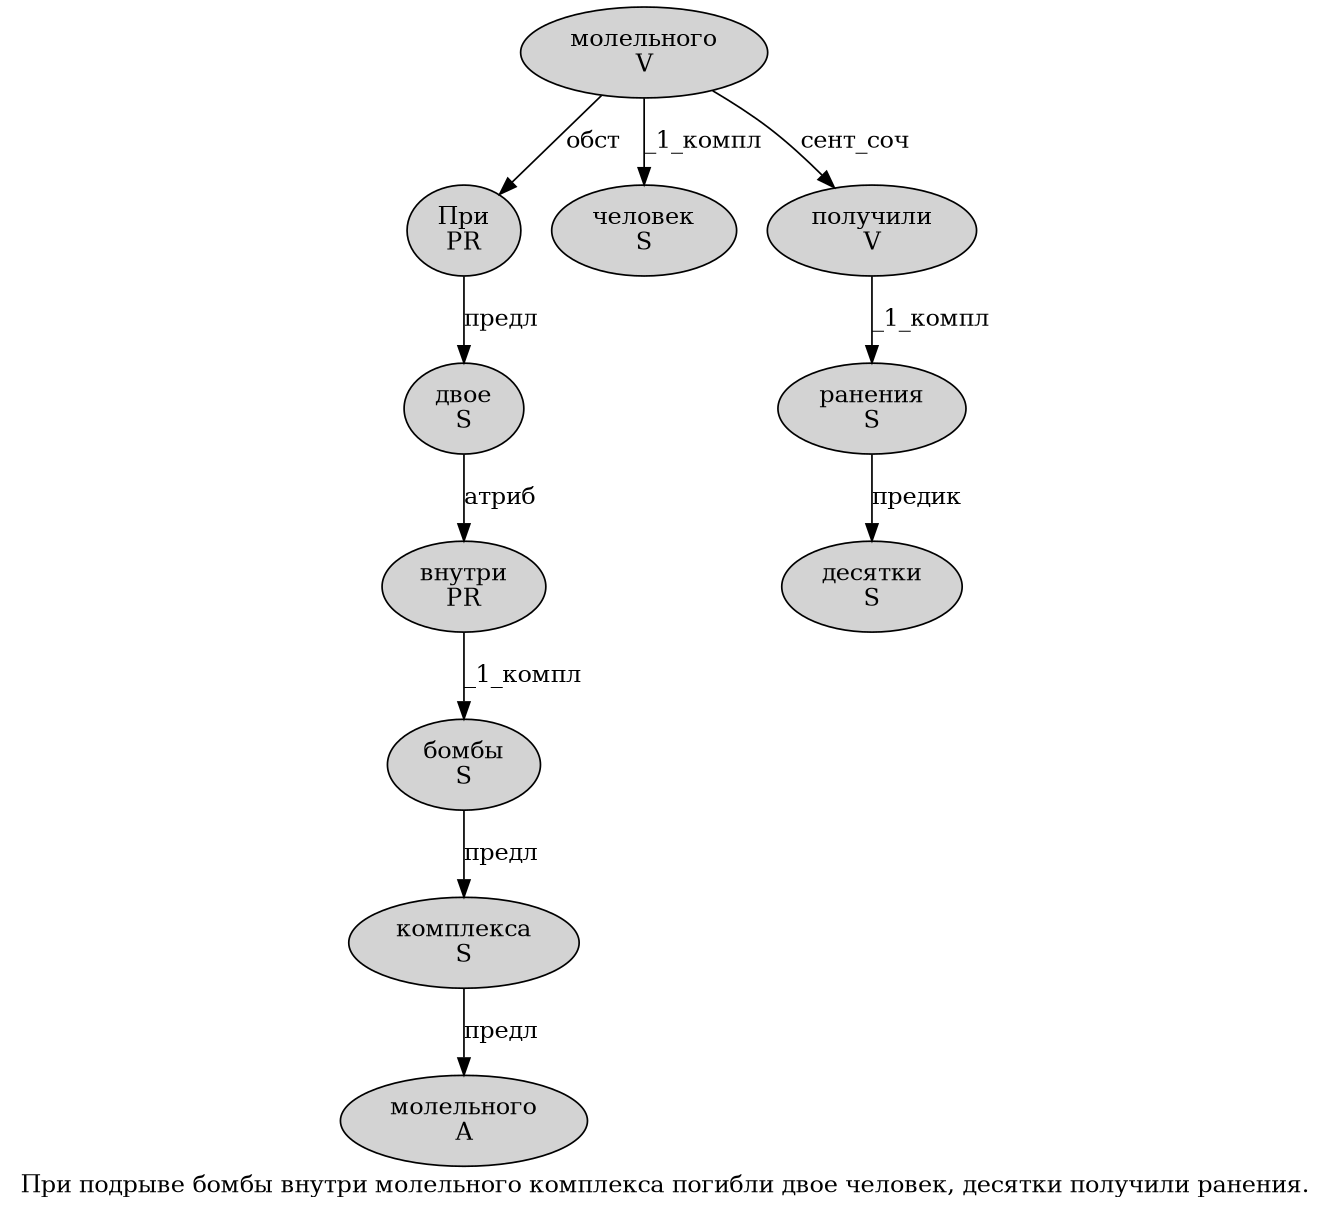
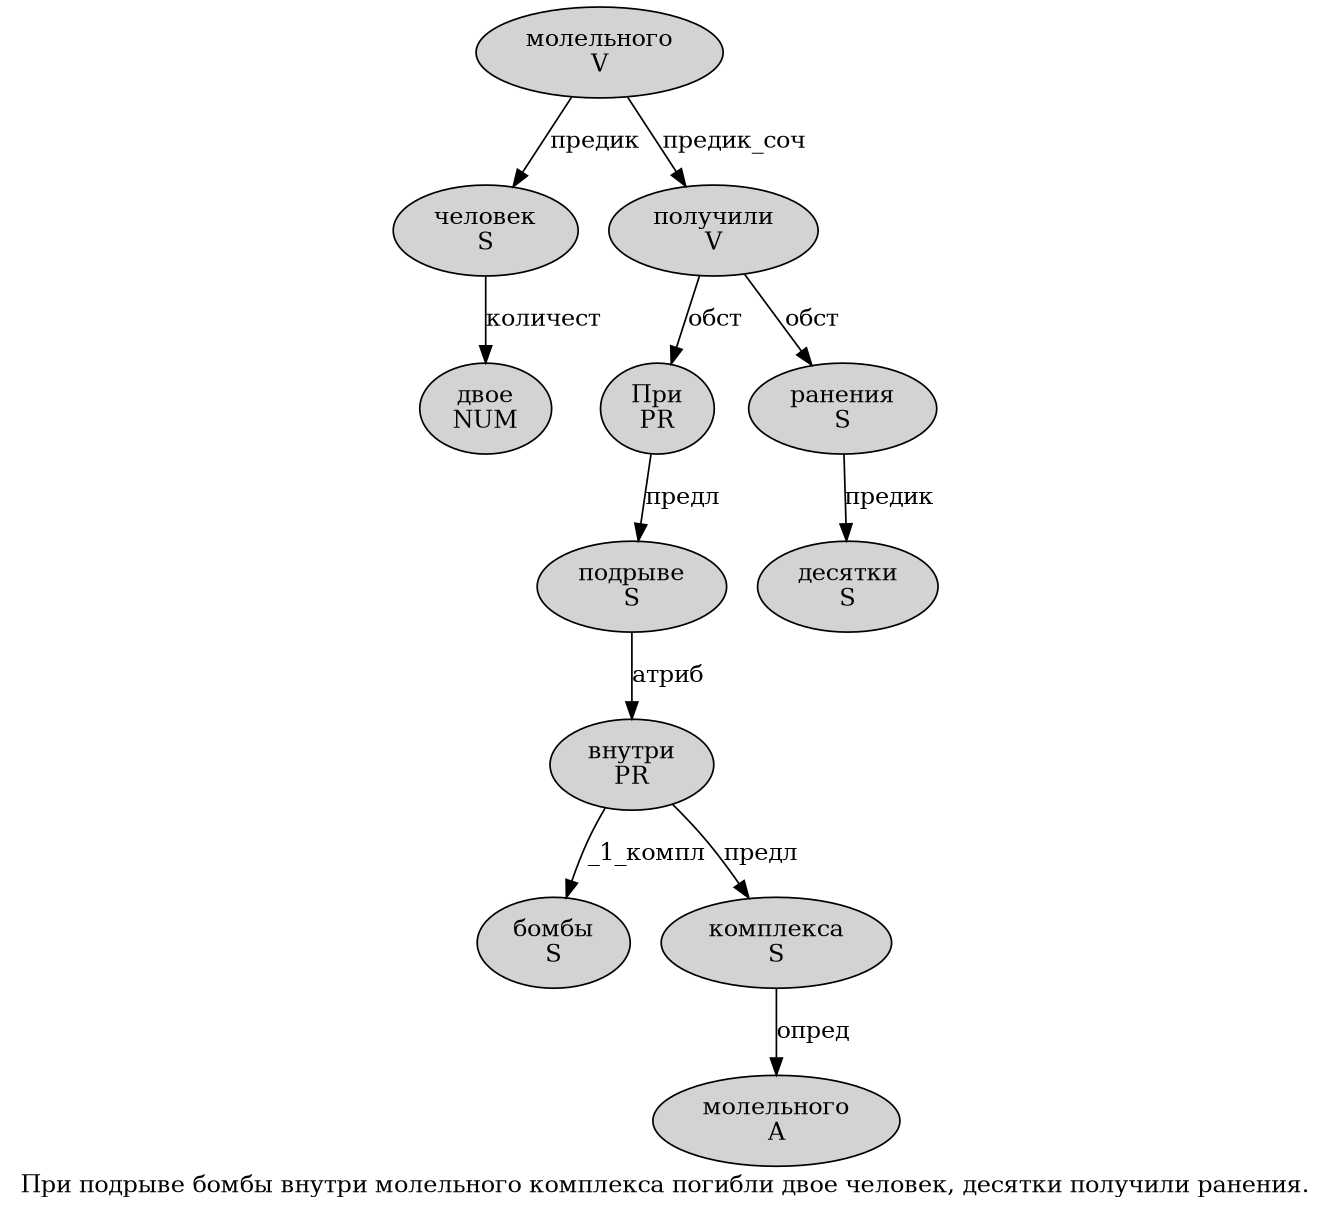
edge "молельного V" -> "При PR": now "получили V" -> "При PR"
edge "молельного V" -> "человек S": label "_1_компл" -> "предик"
edge "молельного V" -> "получили V": label "сент_соч" -> "предик_соч"
edge "получили V" -> "ранения S": label "_1_компл" -> "обст"
node "двое S": label "двое S" -> "подрыве S"
node "двое NUM": added
edge "бомбы S" -> "комплекса S": now "внутри PR" -> "комплекса S"
edge "комплекса S" -> "молельного A": label "предл" -> "опред"
